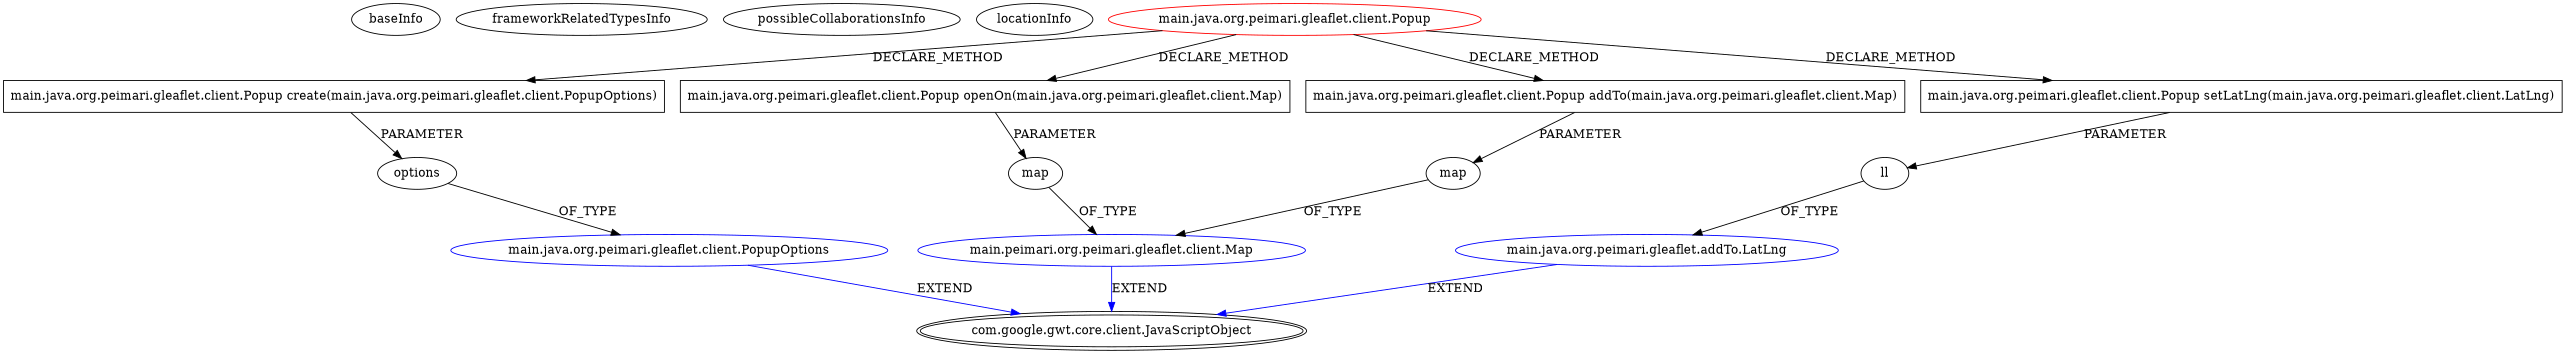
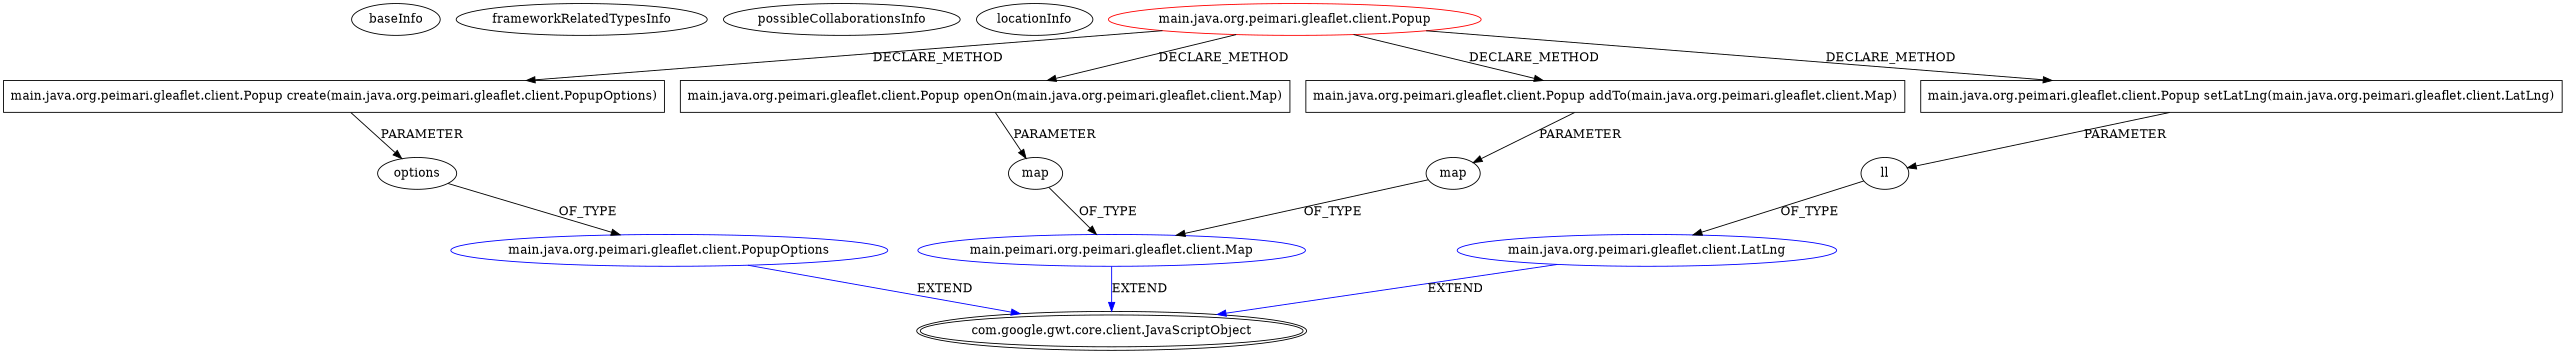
node "main.java.org.peimari.gleaflet.addTo.LatLng": label "main.java.org.peimari.gleaflet.addTo.LatLng" -> "main.java.org.peimari.gleaflet.client.LatLng"
